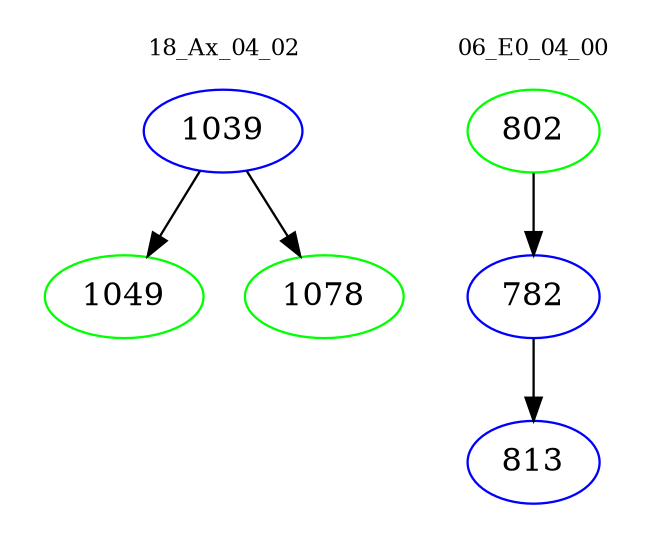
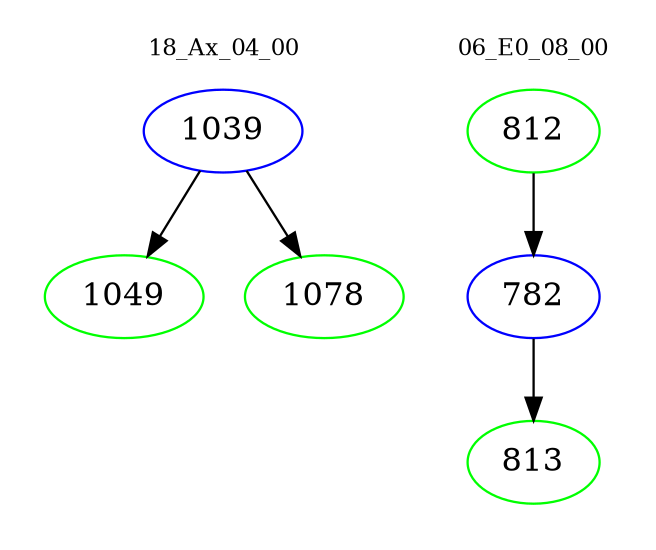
cluster "18_Ax_04_02": label "18_Ax_04_02" -> "18_Ax_04_00"
cluster "06_E0_04_00": label "06_E0_04_00" -> "06_E0_08_00"
node "802": label "802" -> "812"
node "813": color blue -> green
